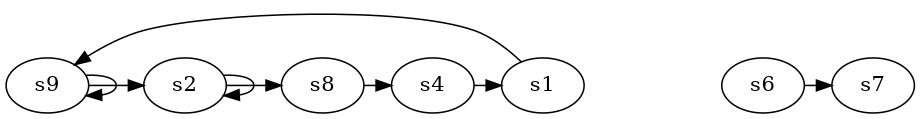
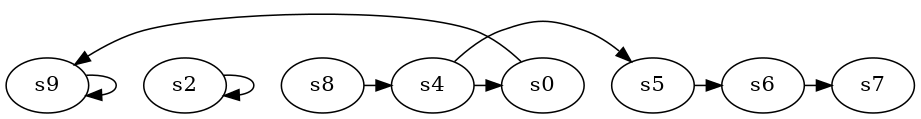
edge "s9" -> "s2": removed
edge "s2" -> "s8": removed
node "s1": label "s1" -> "s0"
node "s5": added
